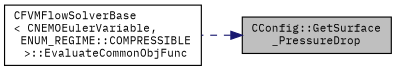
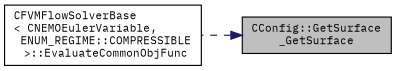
node "CConfig::GetSurface _PressureDrop": label "CConfig::GetSurface _PressureDrop" -> "CConfig::GetSurface _GetSurface"
